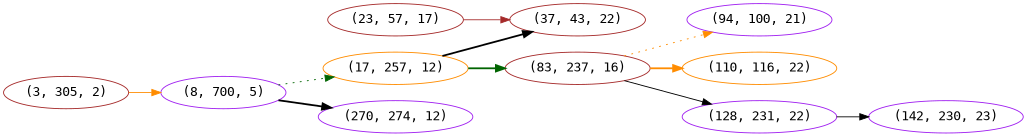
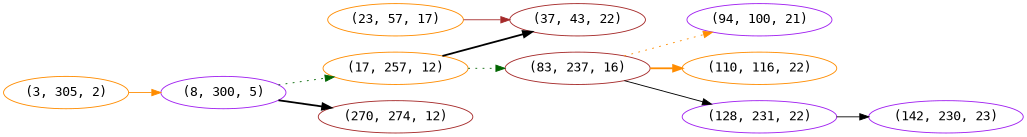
node "(23, 57, 17)": color brown -> darkorange
edge "(17, 257, 12)" -> "(83, 237, 16)": style bold -> dotted
node "(3, 305, 2)": color brown -> darkorange
node "(8, 700, 5)": label "(8, 700, 5)" -> "(8, 300, 5)"
node "(270, 274, 12)": color purple -> brown
